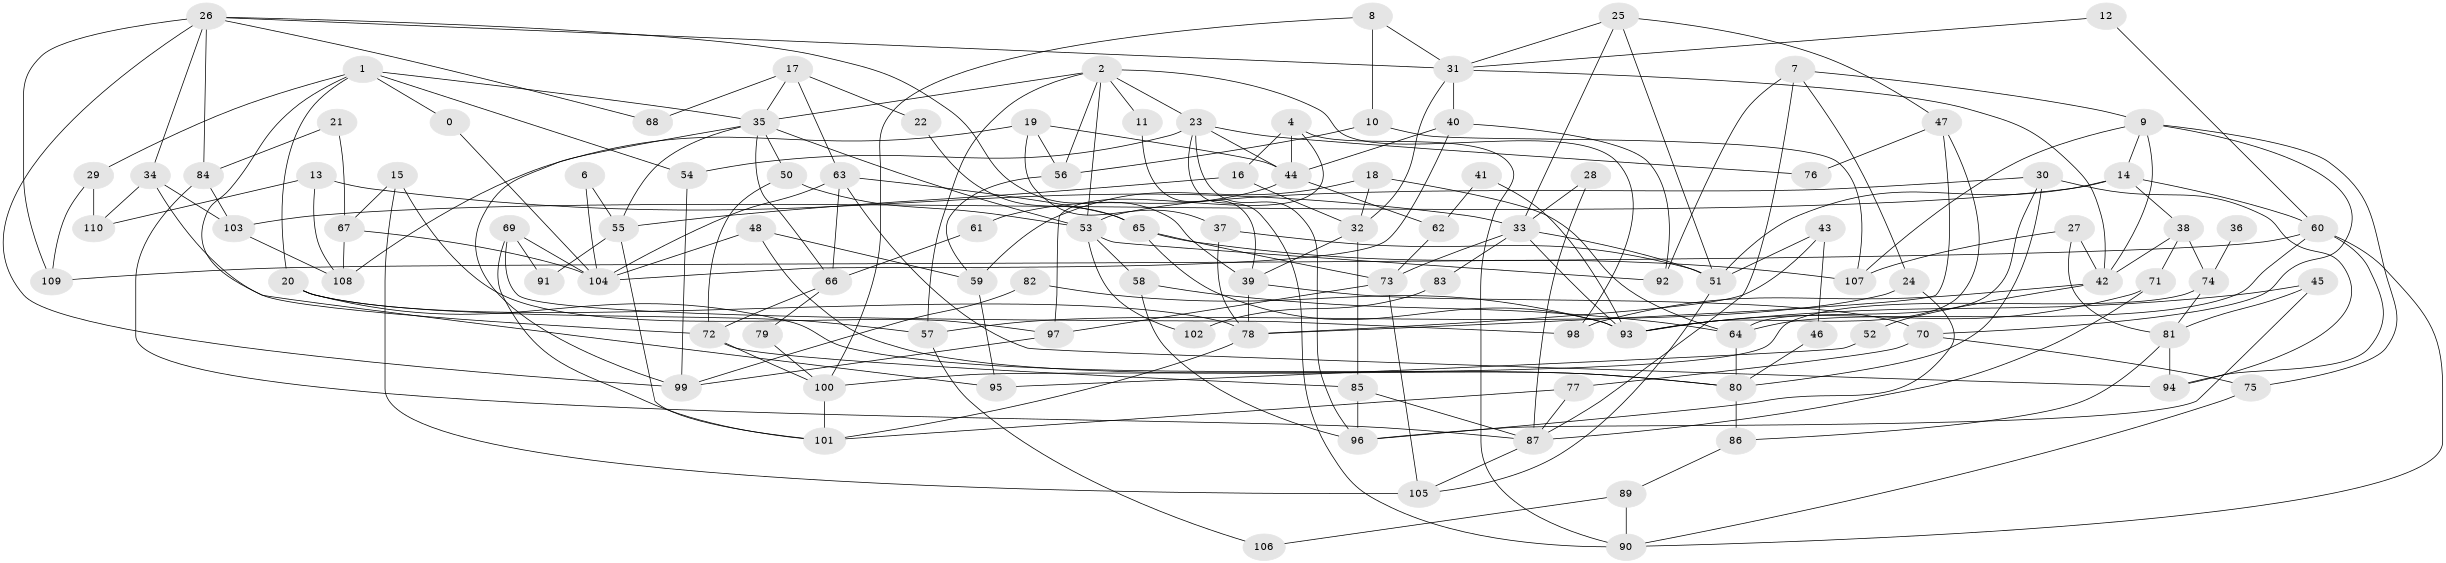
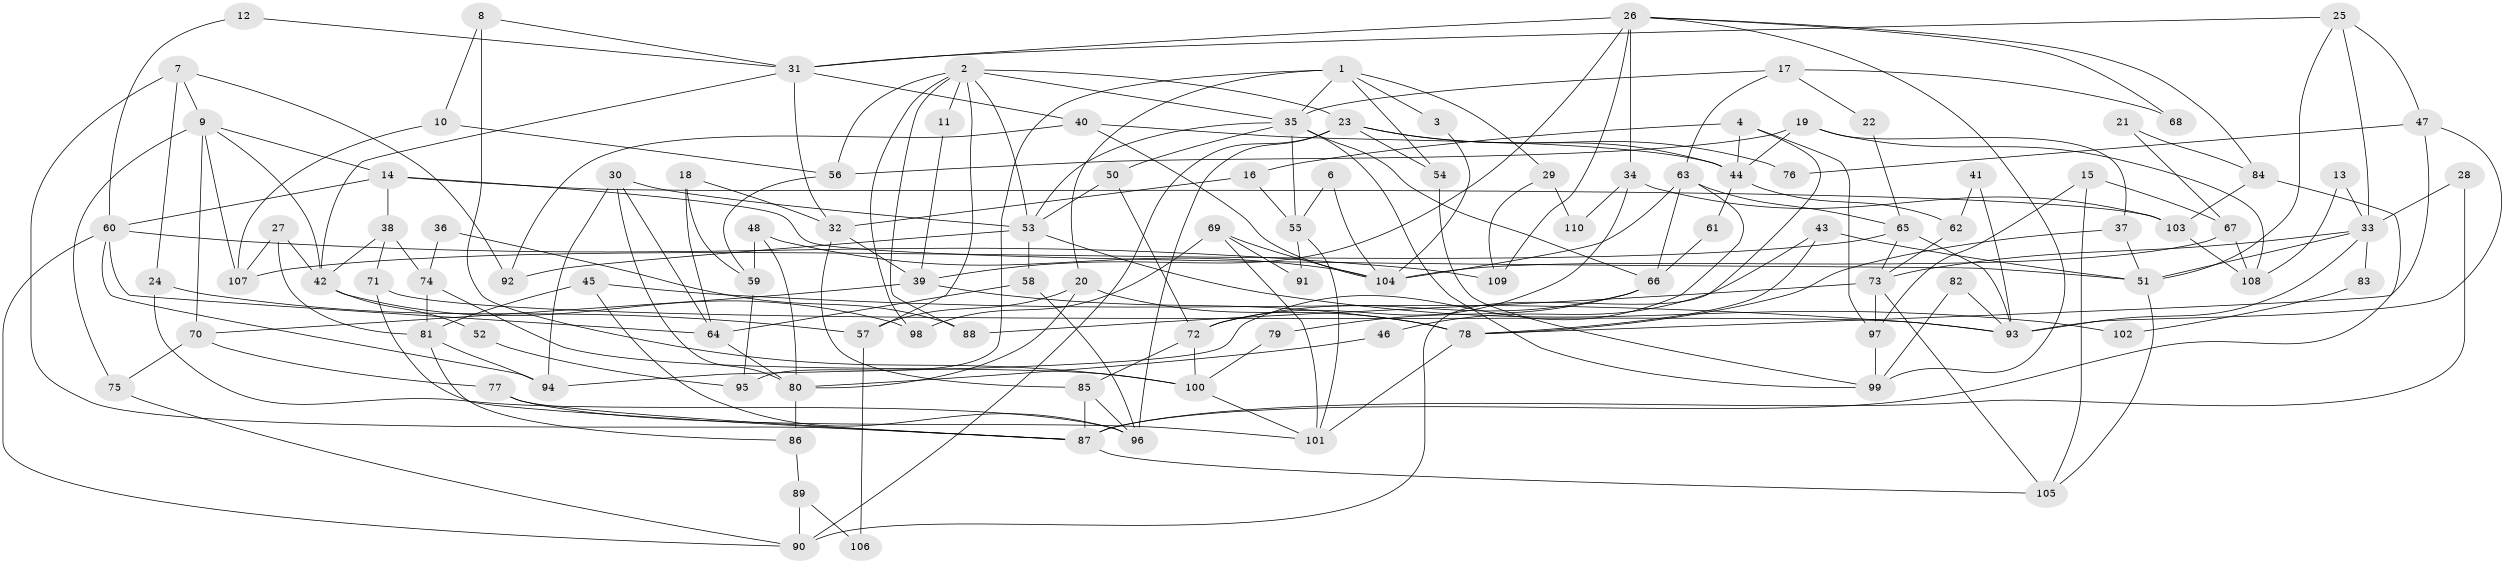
node "0": label "0" -> "3"
edge "13" -- "110": removed
node "88": added
